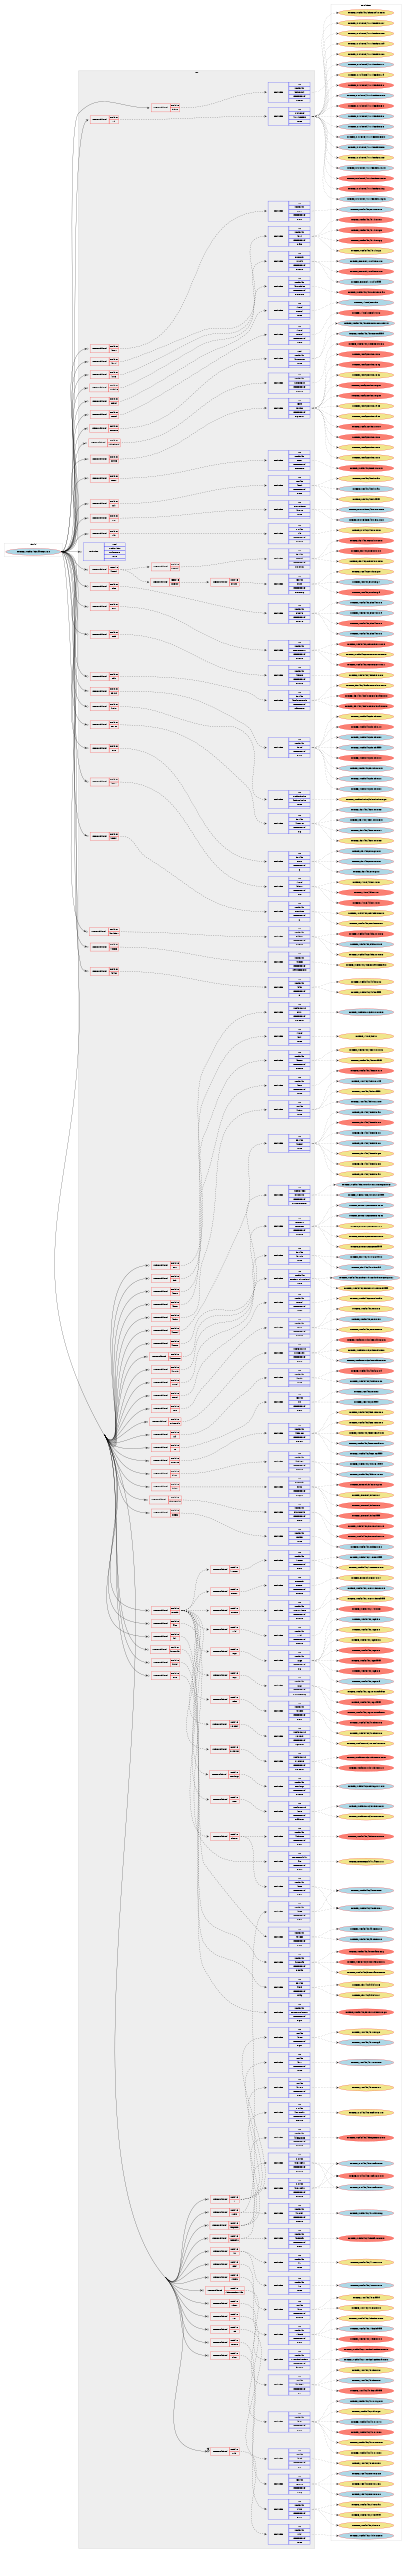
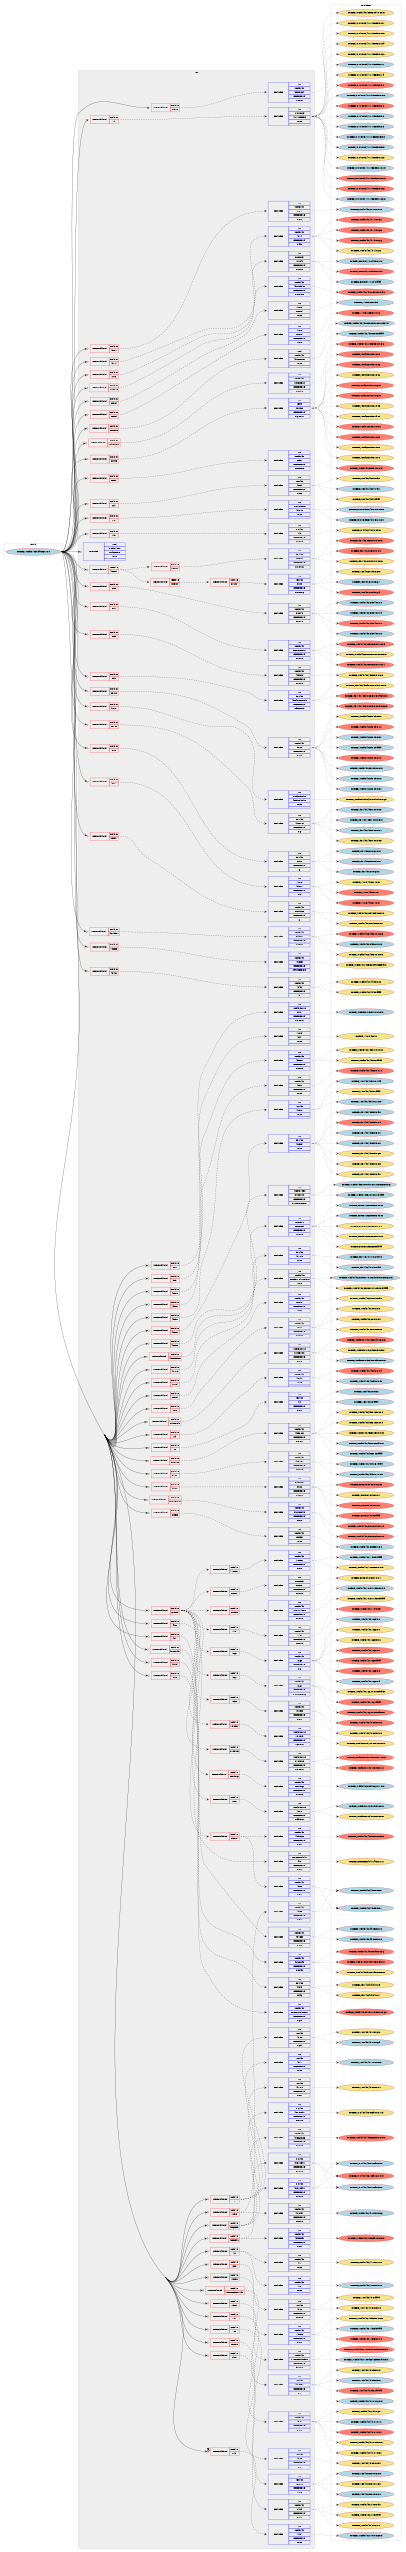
node "portage://sys-libogg/linux-headers-4.9": label "portage://sys-libogg/linux-headers-4.9" -> "portage://sys-kernel/linux-headers-4.9"
node "portage://vorbis-libs/openjpeg-1.5.2-r1": label "portage://vorbis-libs/openjpeg-1.5.2-r1" -> "portage://media-libs/openjpeg-1.5.2-r1"
node "portage://media-libs/opus-1.3.1": fillcolor lightblue -> khaki
